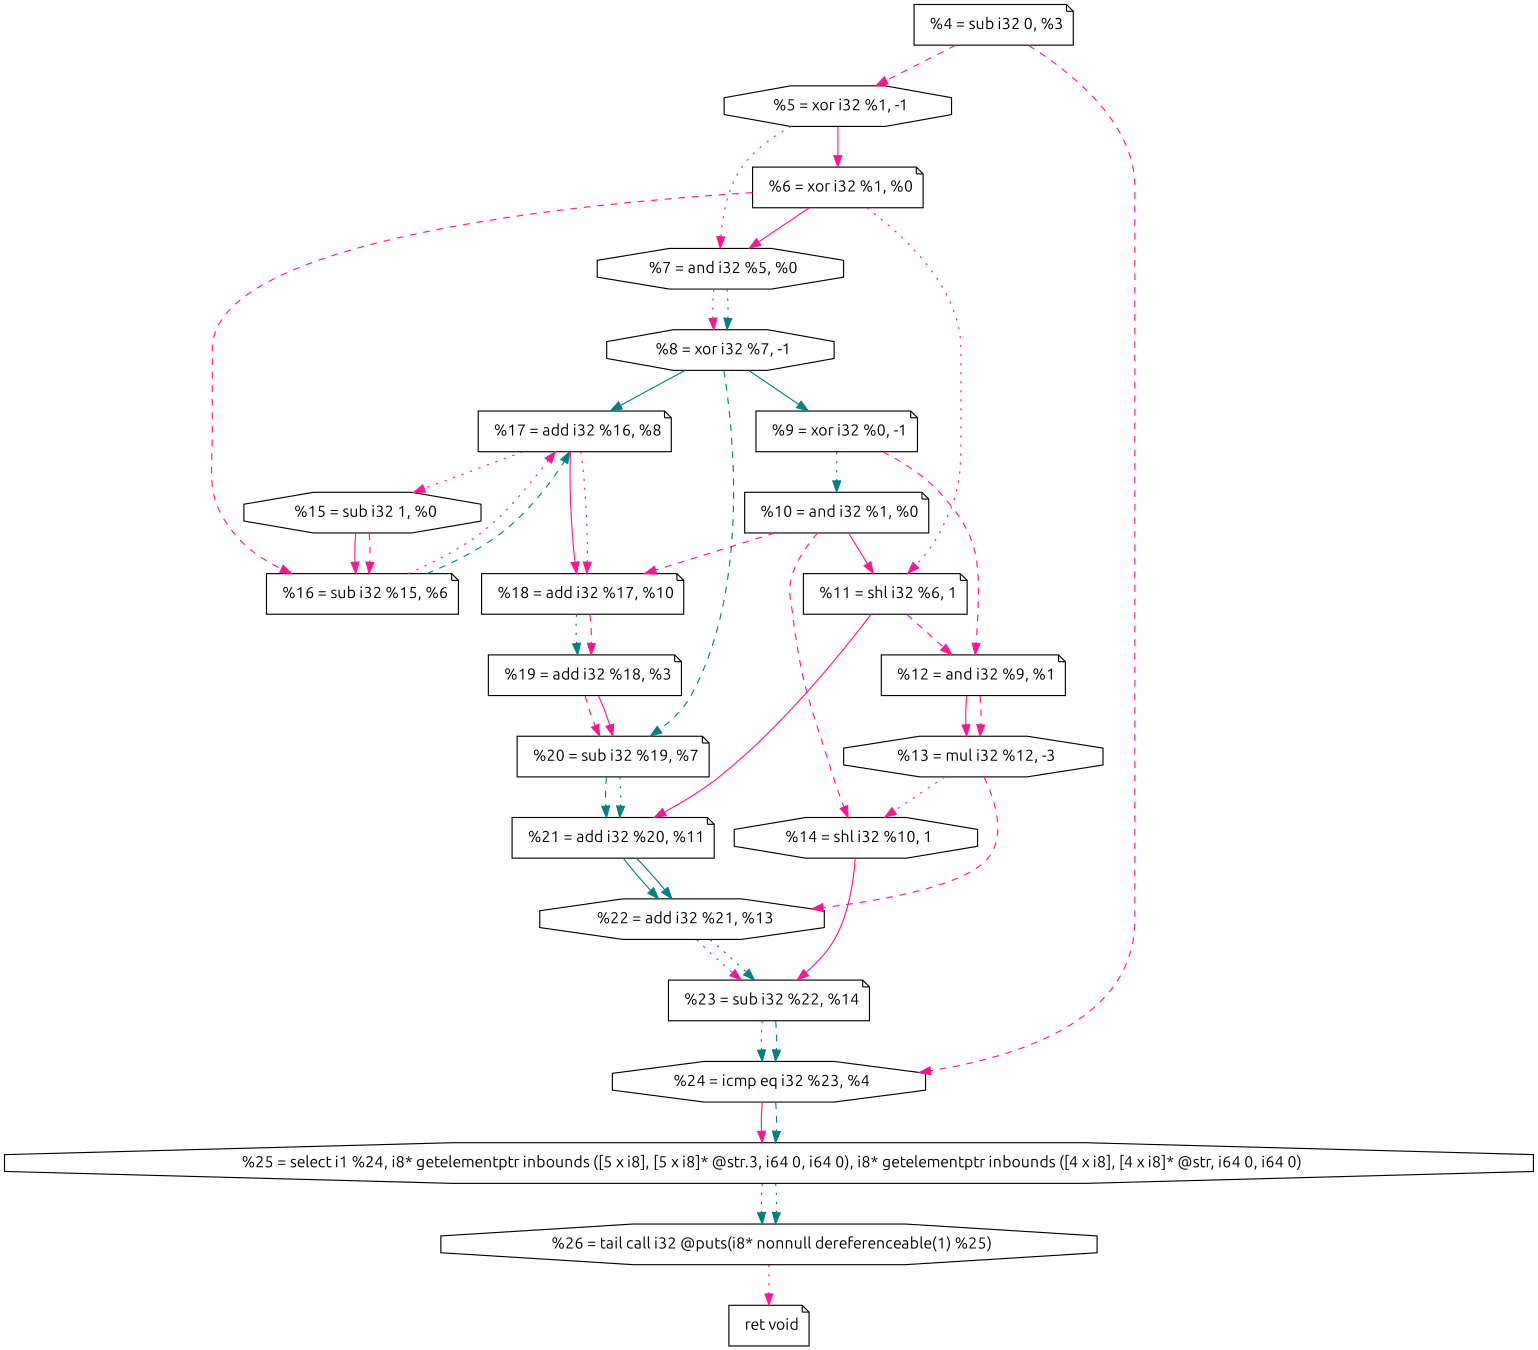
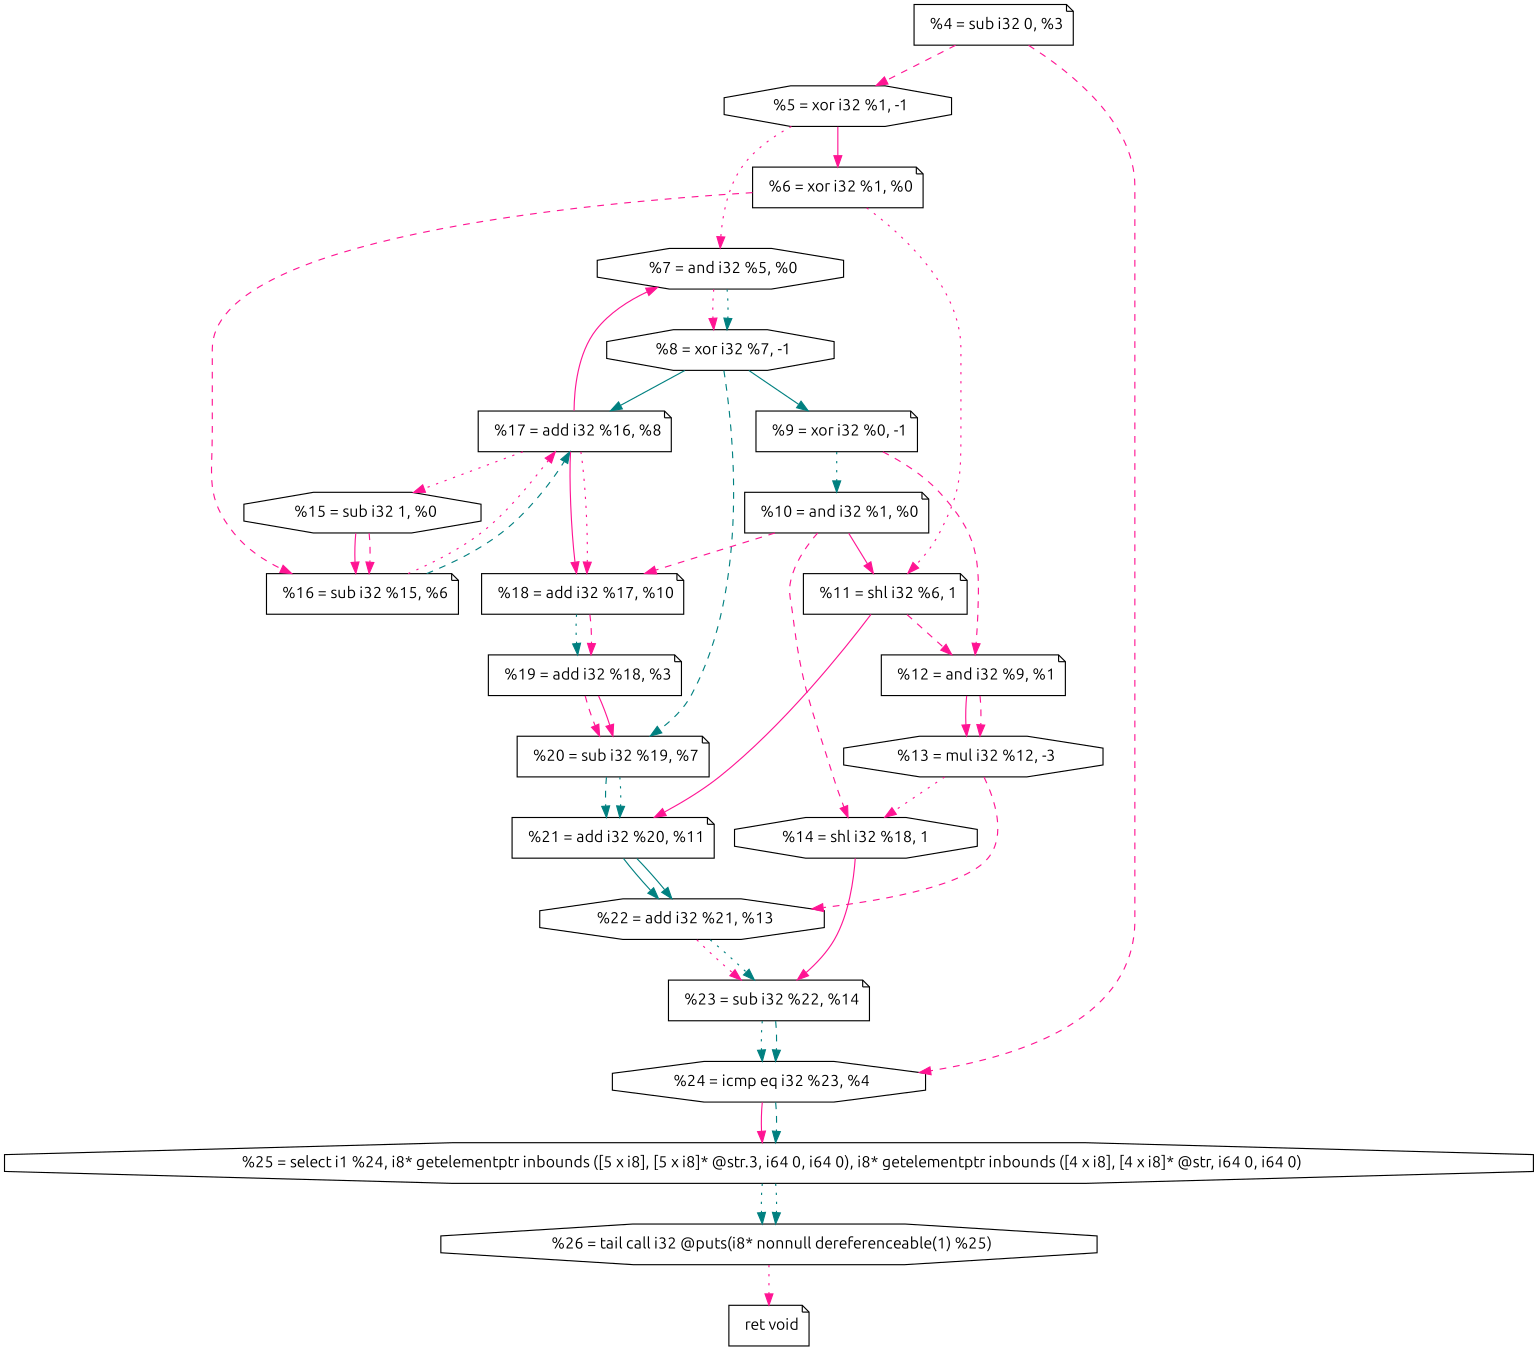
edge "%6 = xor i32 %1, %0" -> "%7 = and i32 %5, %0": now "%17 = add i32 %16, %8" -> "%7 = and i32 %5, %0"
node "%14 = shl i32 %10, 1": label "%14 = shl i32 %10, 1" -> "%14 = shl i32 %18, 1"
